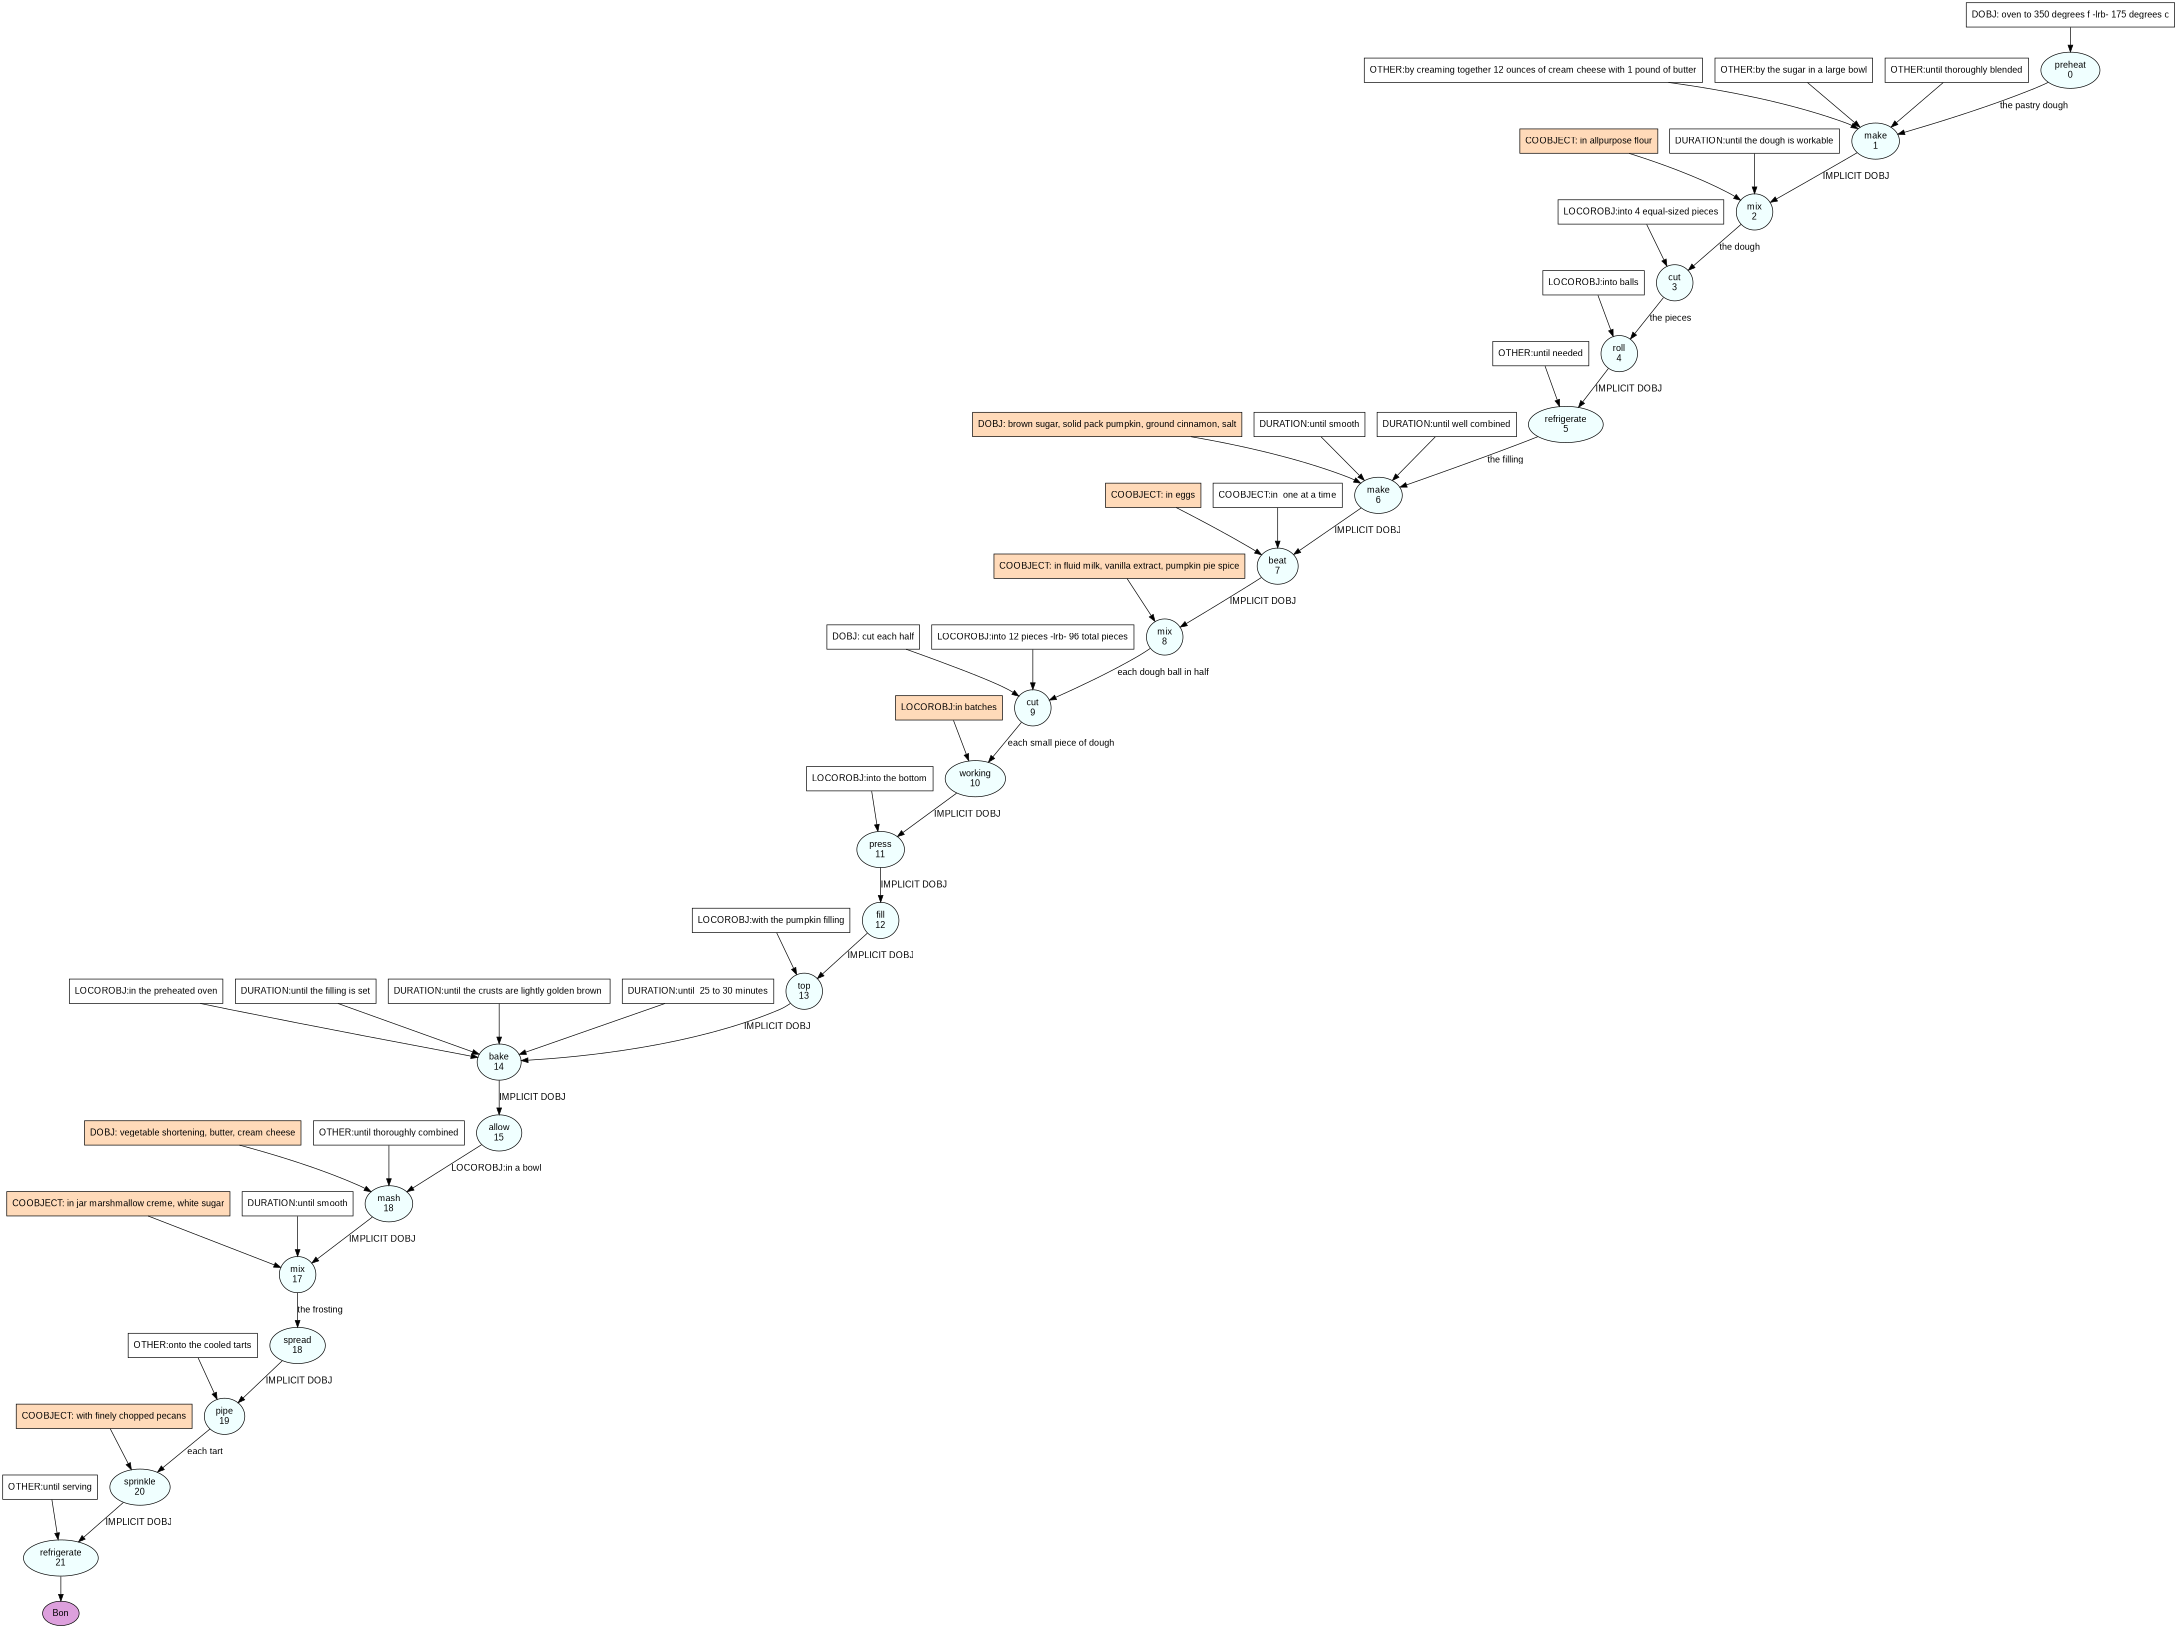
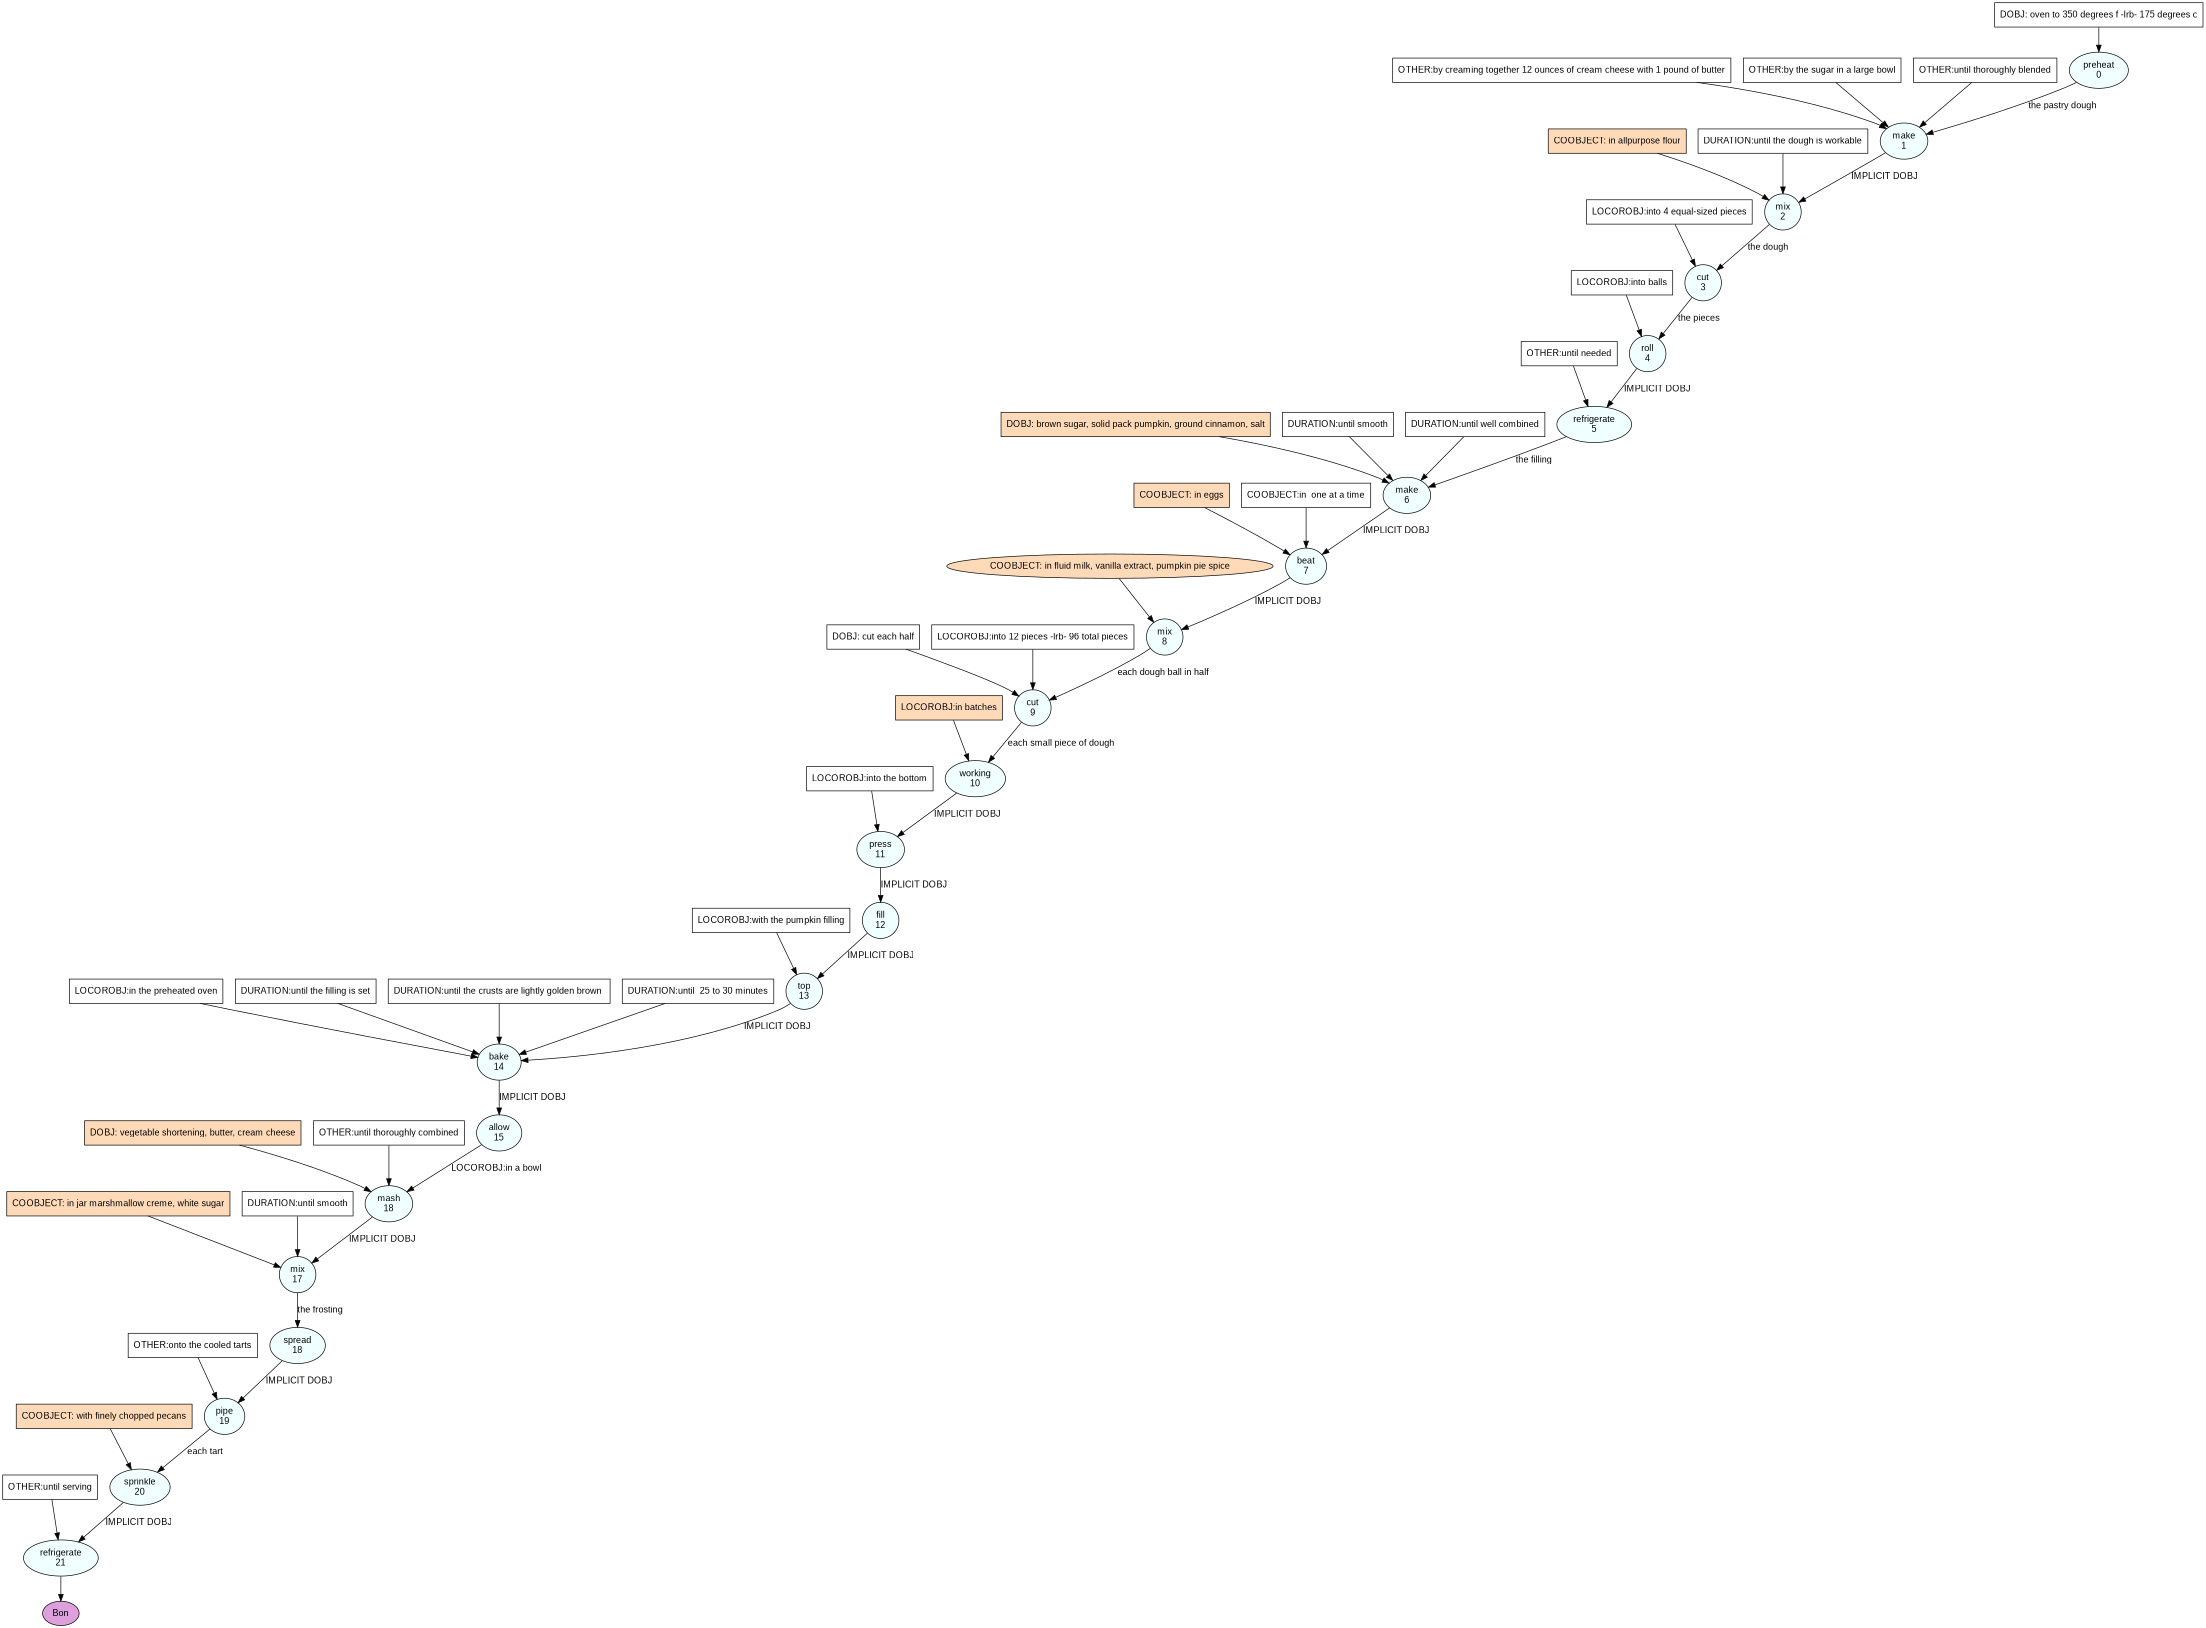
node "COOBJECT: in fluid milk, vanilla extract, pumpkin pie spice": shape box -> ellipse
